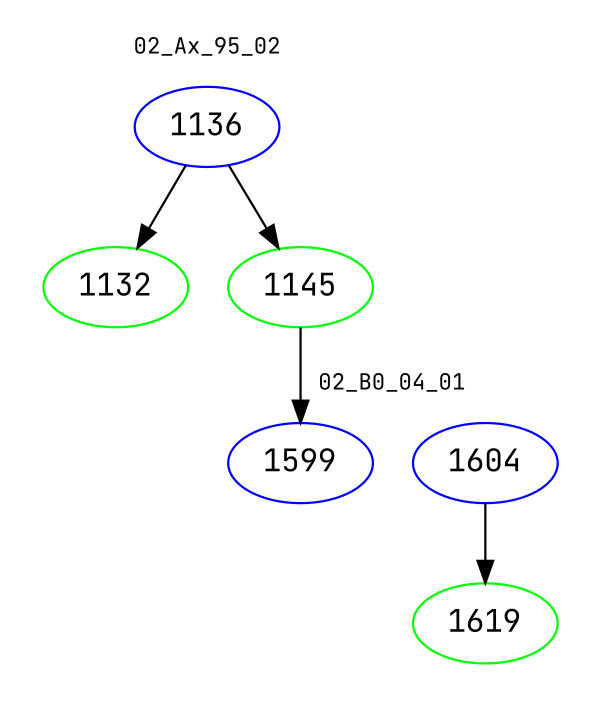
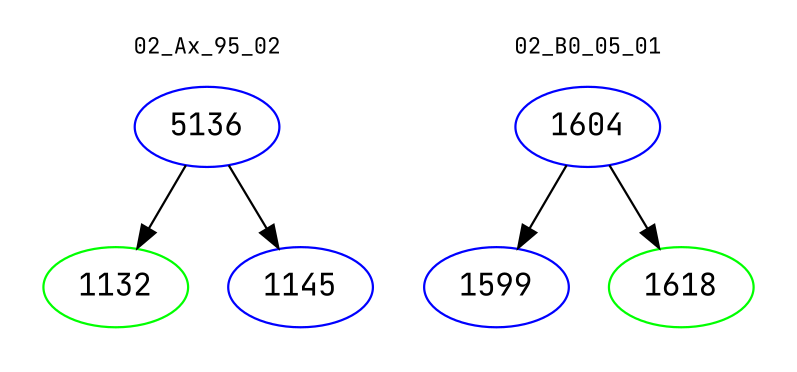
node "1136": label "1136" -> "5136"
node "1145": color green -> blue
edge "1145" -> "1599": now "1604" -> "1599"
cluster "02_B0_04_01": label "02_B0_04_01" -> "02_B0_05_01"
node "1619": label "1619" -> "1618"
